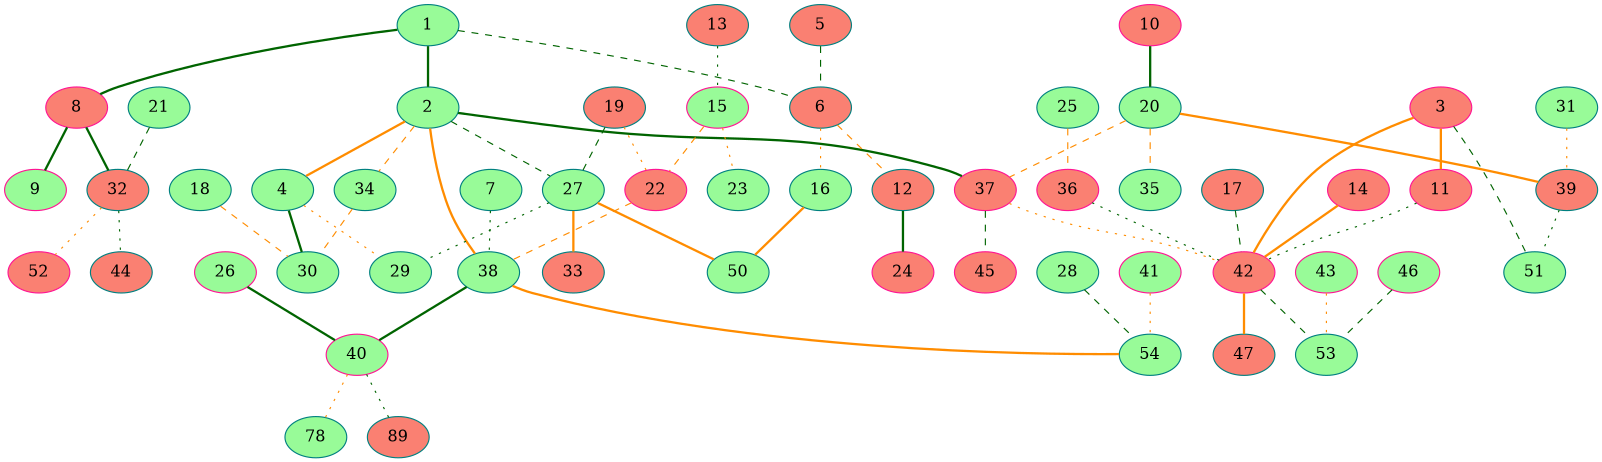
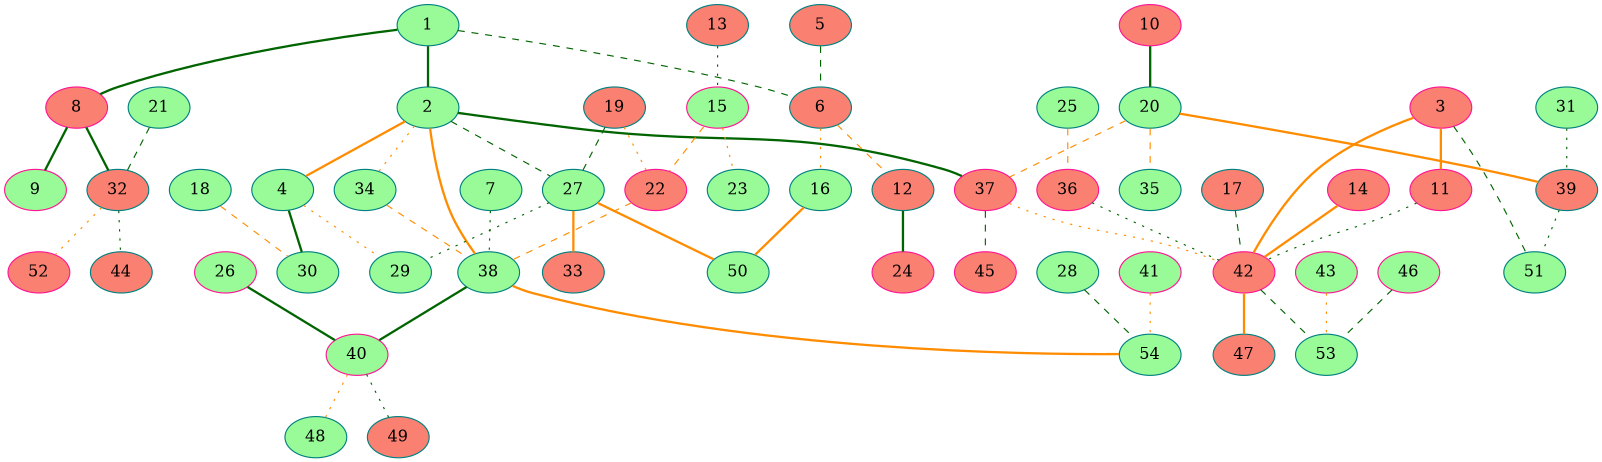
edge "2" -- "34": style dashed -> dotted
edge "31" -- "39": color darkorange -> darkgreen
edge "34" -- "30": now "34" -- "38"
node "78": label "78" -> "48"
node "89": label "89" -> "49"
